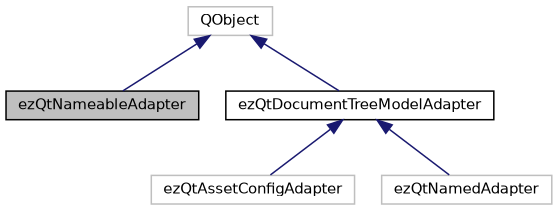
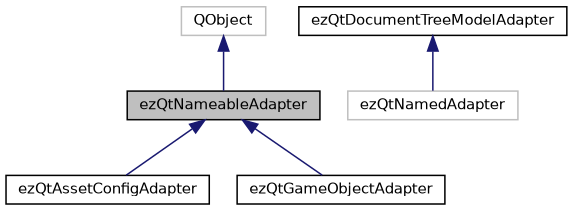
edge "ezQtDocumentTreeModelAdapter" -> "QObject": removed
edge "ezQtAssetConfigAdapter" -> "ezQtDocumentTreeModelAdapter": now "ezQtAssetConfigAdapter" -> "ezQtNameableAdapter"
node "ezQtAssetConfigAdapter": color grey75 -> black
node "ezQtGameObjectAdapter": added
